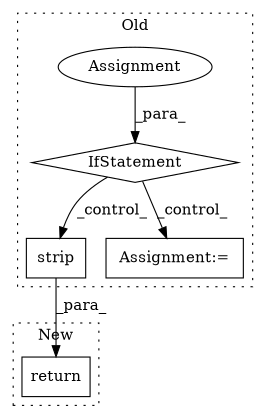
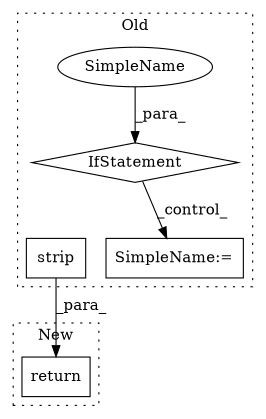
node "Assignment": label "Assignment" -> "SimpleName"
edge "IfStatement" -> "strip": removed, label "_control_"
node "Assignment:=": label "Assignment:=" -> "SimpleName:="
